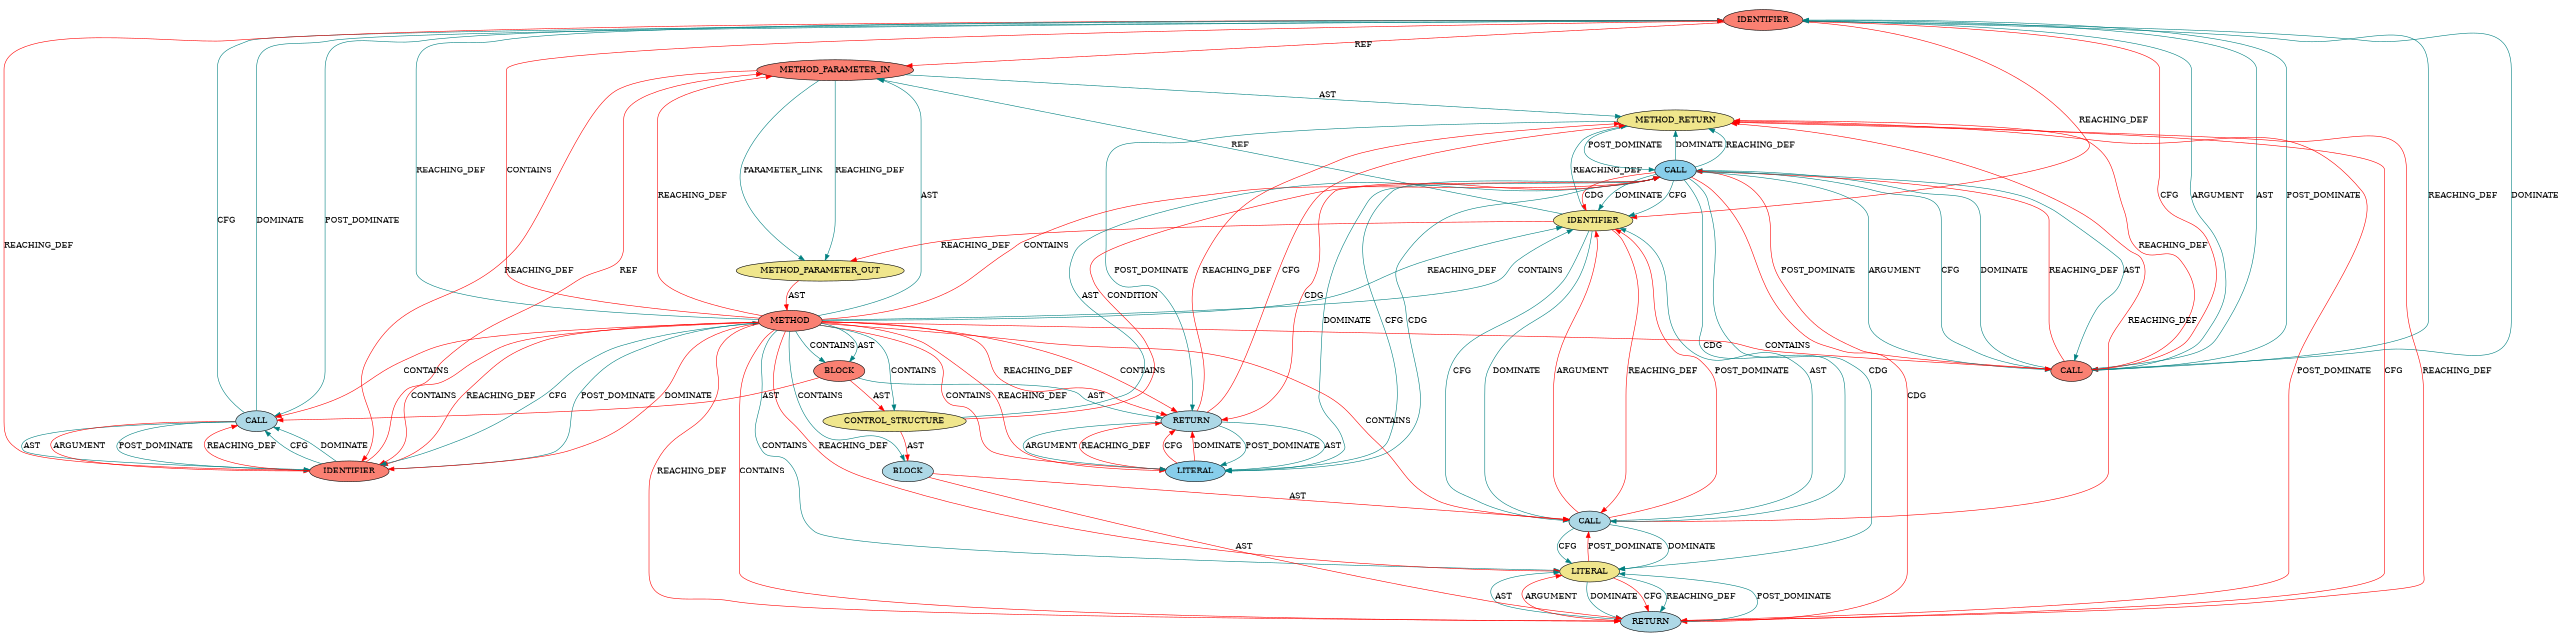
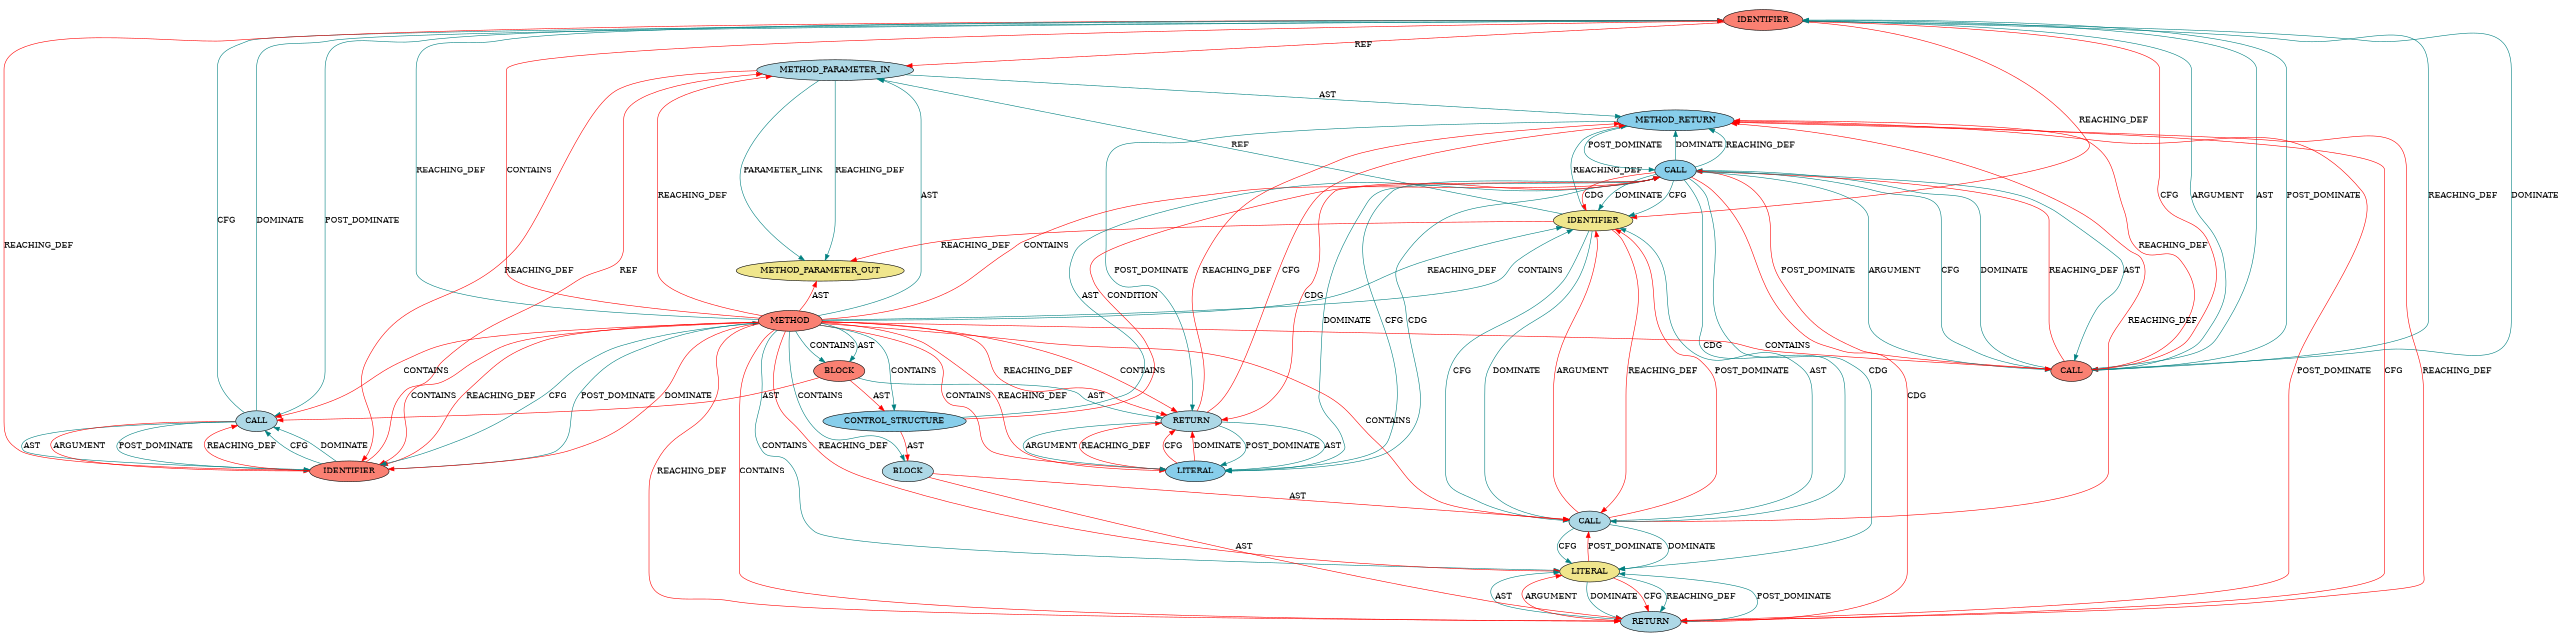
node "METHOD_PARAMETER_IN": fillcolor salmon -> lightblue
node "METHOD_RETURN": fillcolor khaki -> skyblue
edge "METHOD_PARAMETER_OUT" -> "METHOD": reversed
node "CONTROL_STRUCTURE": fillcolor khaki -> skyblue
